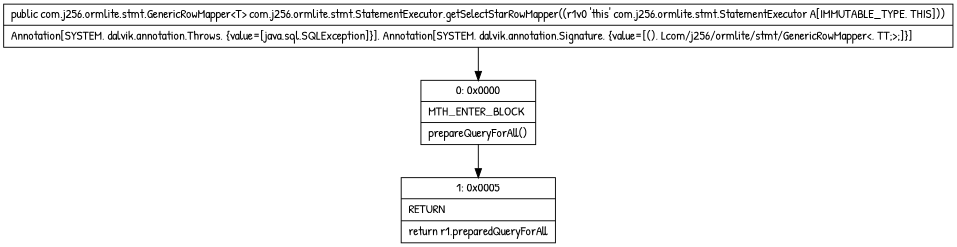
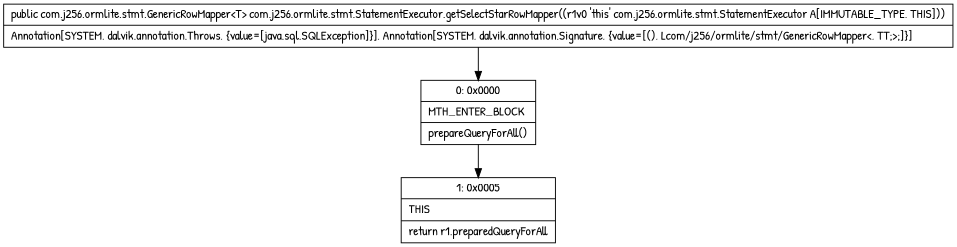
node "1: 0x0005": text "RETURN" -> "THIS"
